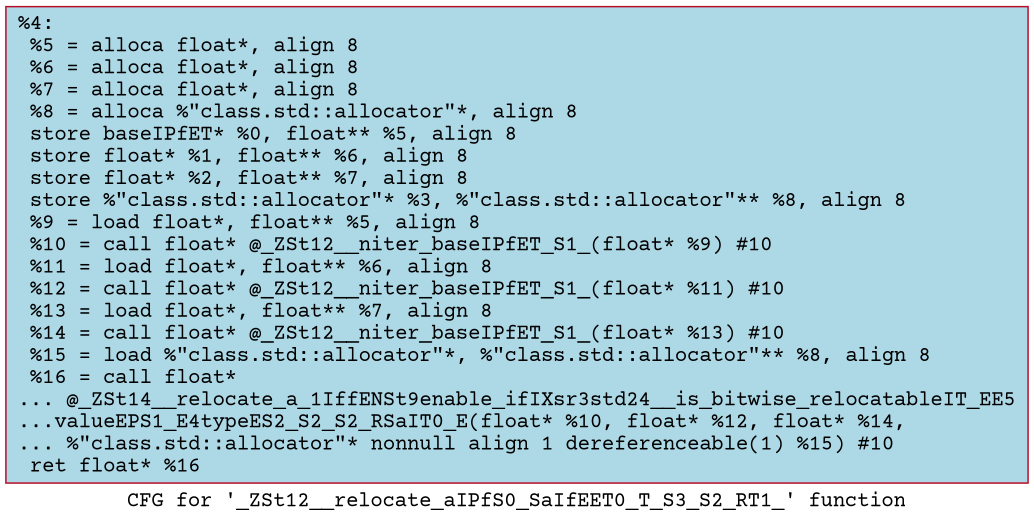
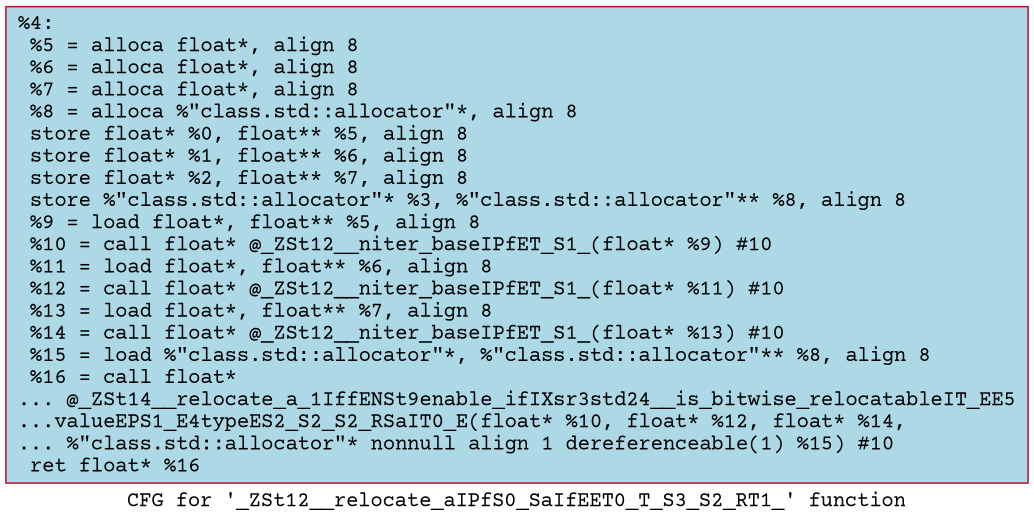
node "%4:": text "store baseIPfET* %0, float** %5, align 8" -> "store float* %0, float** %5, align 8"
